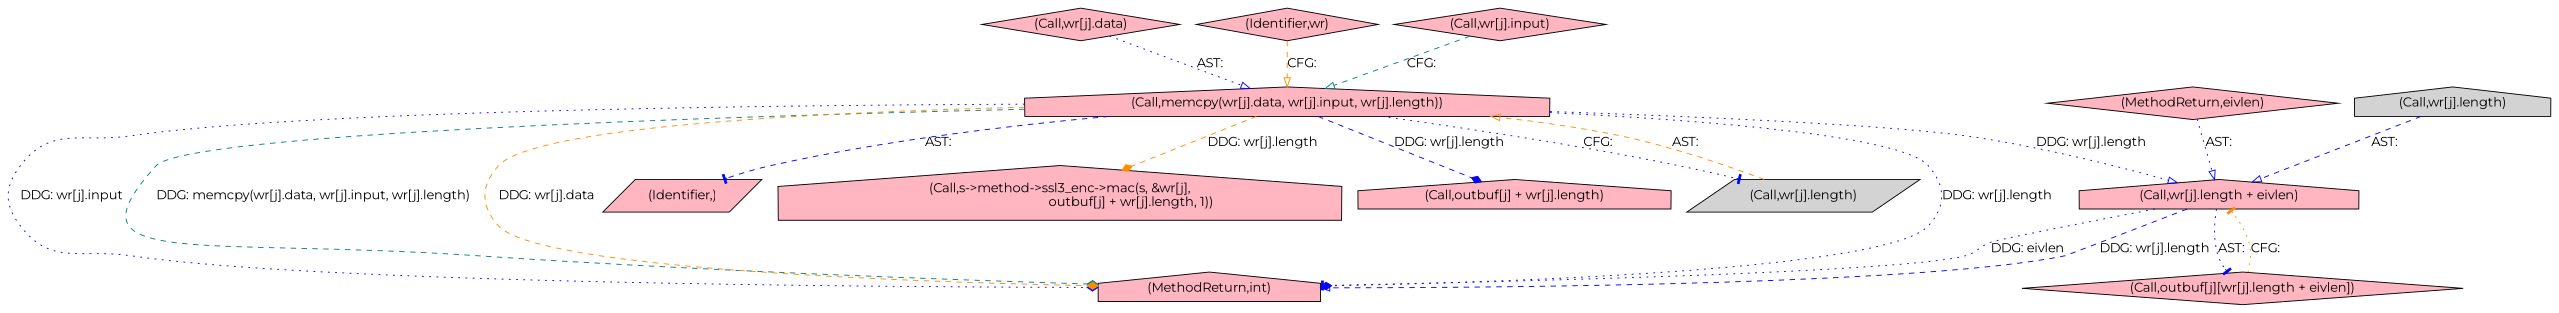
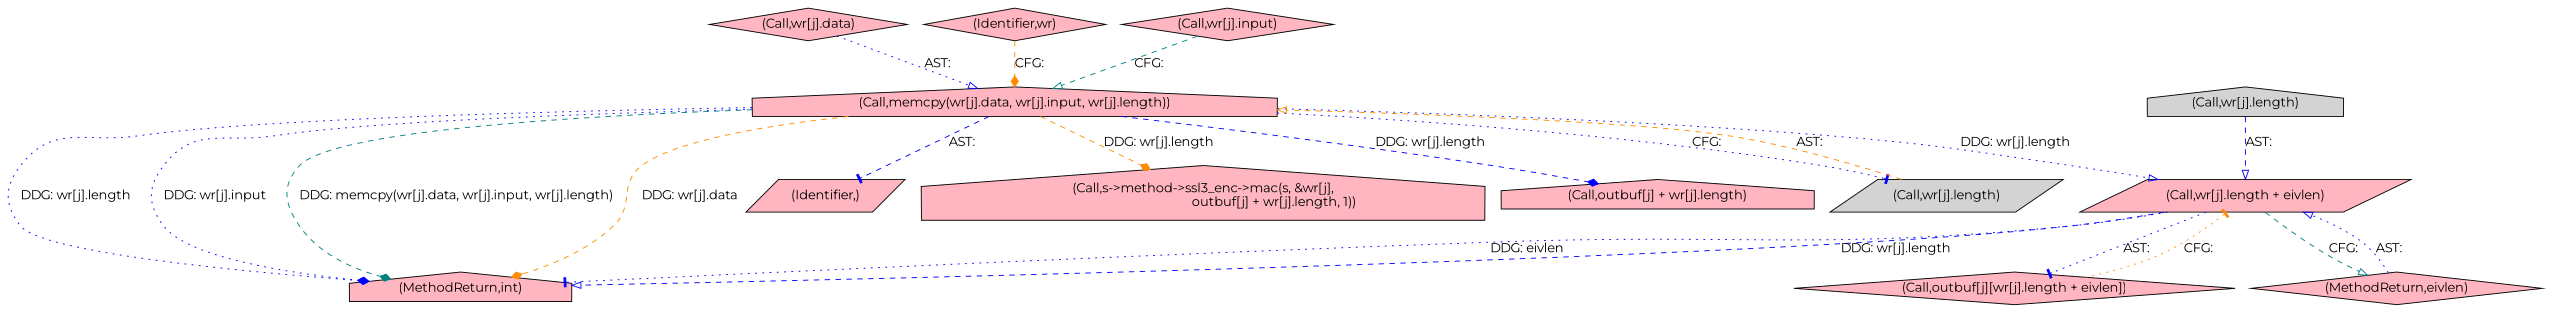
edge "(Identifier,wr)" -> "(Call,memcpy(wr[j].data, wr[j].input, wr[j].length))": arrowhead onormal -> diamond
node "(Call,wr[j].length + eivlen)": shape house -> parallelogram
edge "(Call,wr[j].length + eivlen)" -> "(MethodReturn,eivlen)": added, label "CFG:"
